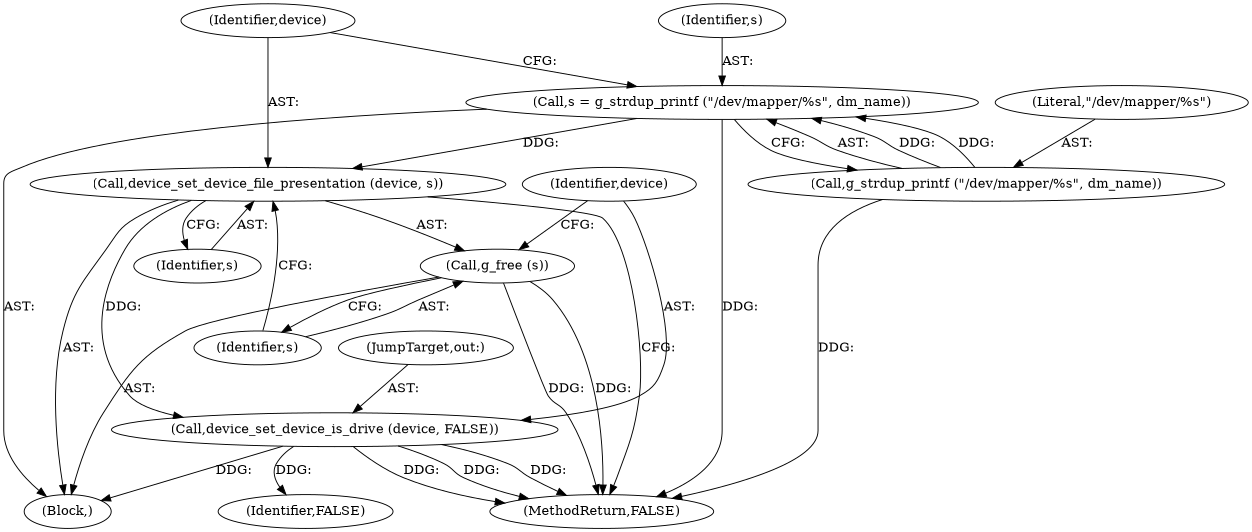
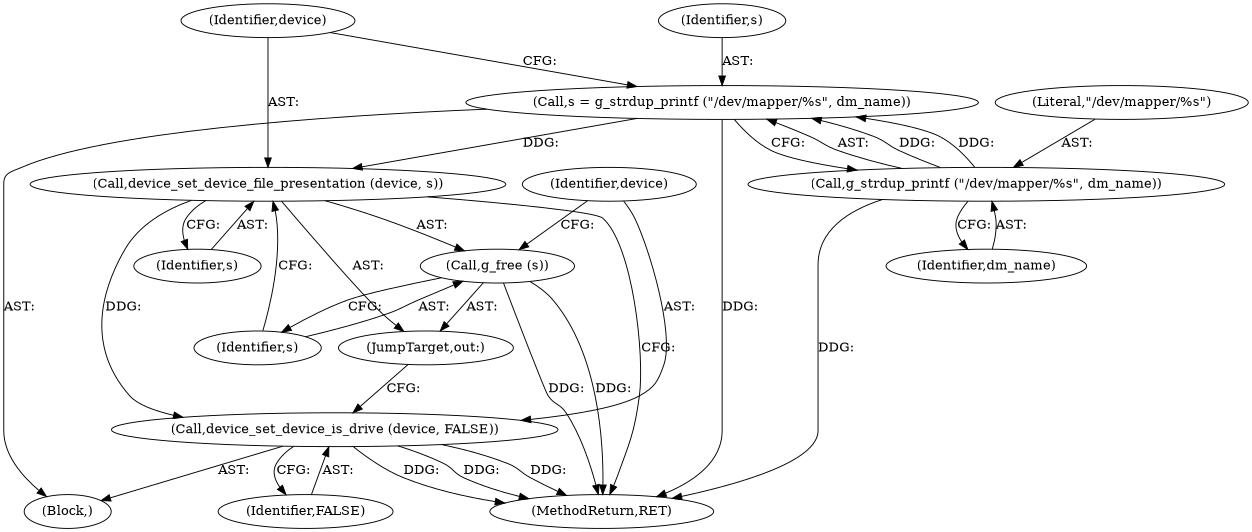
node "(Identifier,dm_name)": added
edge "(Call,device_set_device_file_presentation (device, s))" -> "(Block,)": now "(Call,device_set_device_file_presentation (device, s))" -> "(JumpTarget,out:)"
edge "(Call,g_free (s))" -> "(Block,)": now "(Call,g_free (s))" -> "(JumpTarget,out:)"
edge "(JumpTarget,out:)" -> "(Call,device_set_device_is_drive (device, FALSE))": label "AST: " -> "CFG: "
edge "(Call,device_set_device_is_drive (device, FALSE))" -> "(Block,)": label "DDG: " -> "AST: "
edge "(Call,device_set_device_is_drive (device, FALSE))" -> "(Identifier,FALSE)": label "DDG: " -> "CFG: "
edge "(Identifier,FALSE)" -> "(Call,device_set_device_is_drive (device, FALSE))": added, label "AST:"
node "(MethodReturn,FALSE)": label "(MethodReturn,FALSE)" -> "(MethodReturn,RET)"
